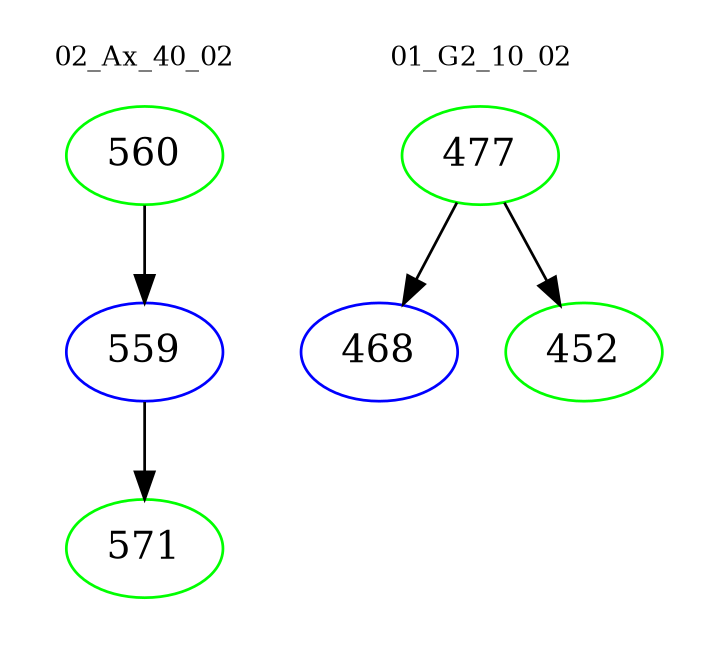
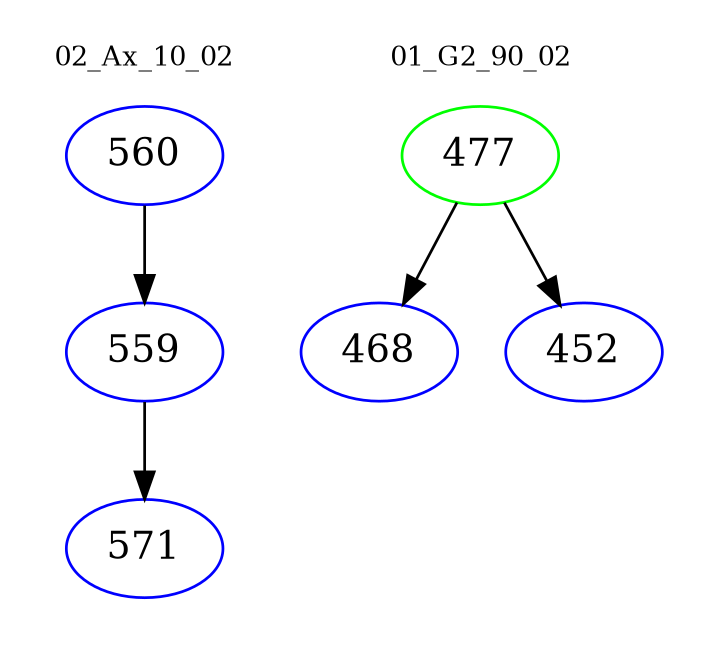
cluster "02_Ax_40_02": label "02_Ax_40_02" -> "02_Ax_10_02"
cluster "01_G2_10_02": label "01_G2_10_02" -> "01_G2_90_02"
node "560": color green -> blue
node "452": color green -> blue
node "571": color green -> blue
